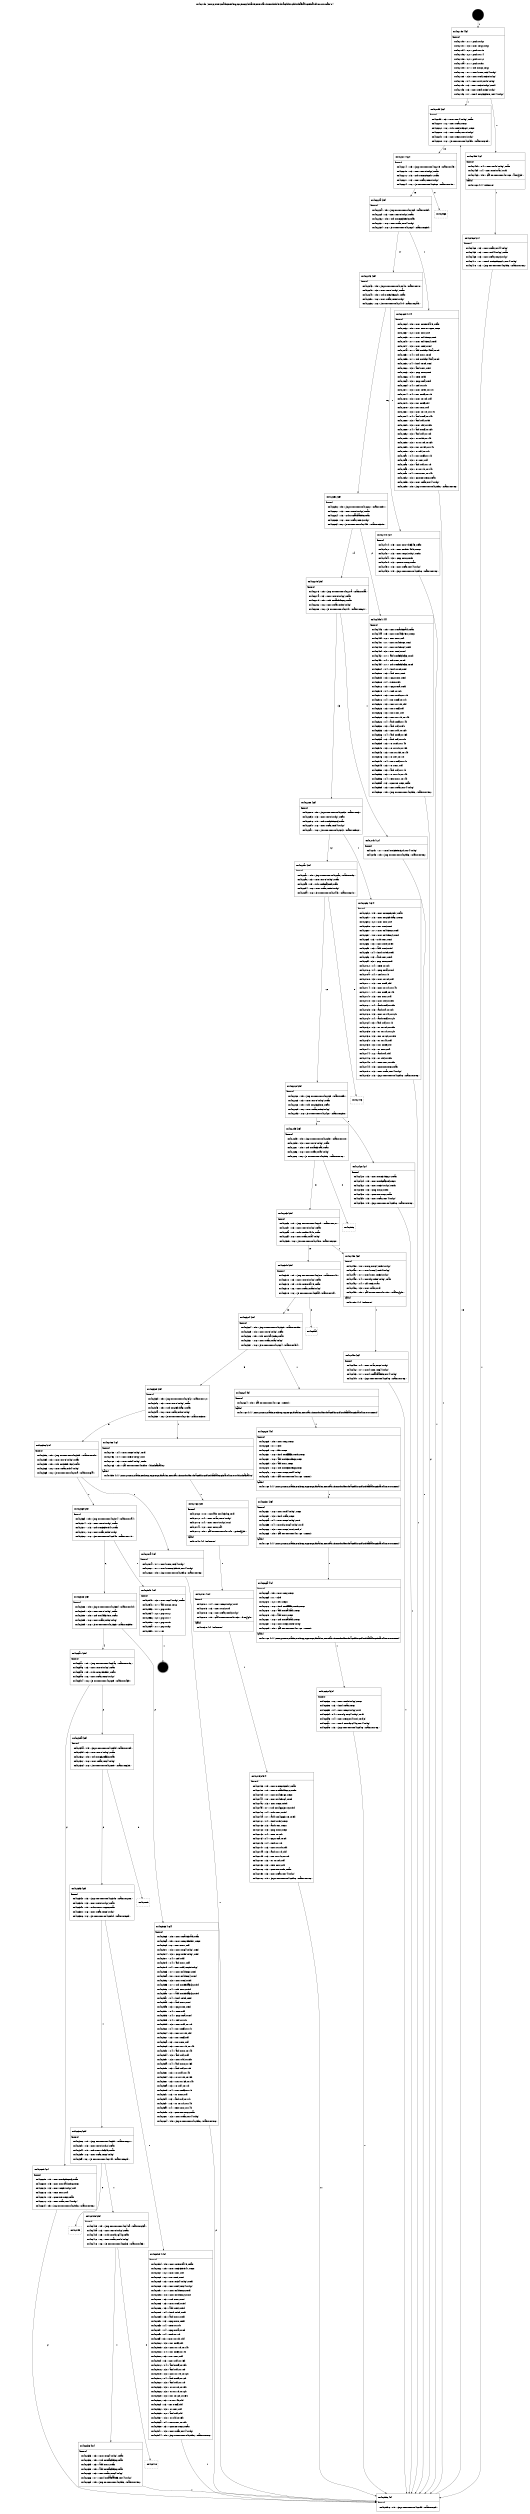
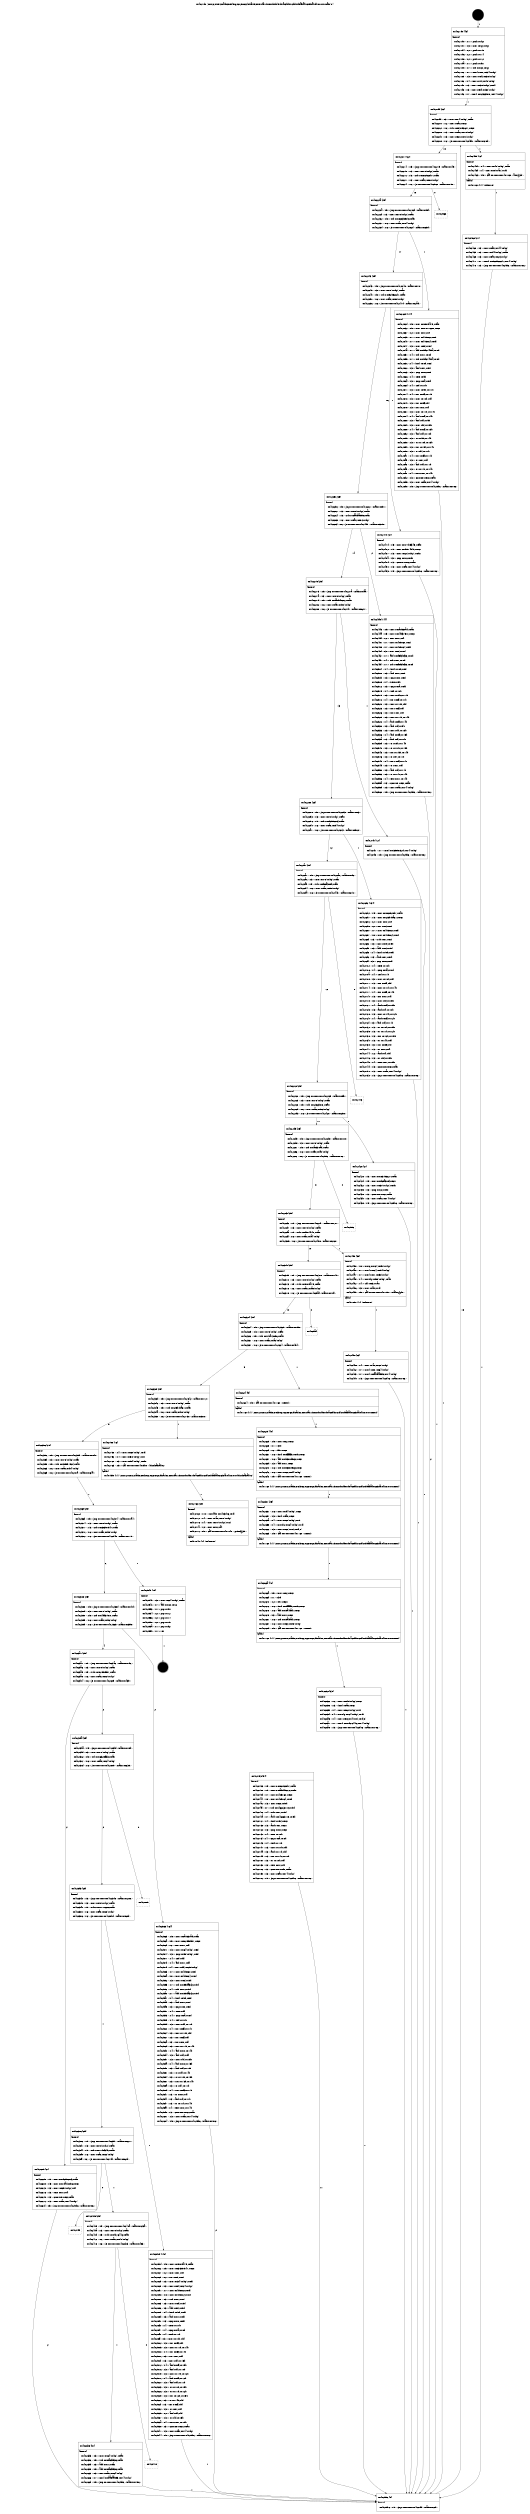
edge "0x4021d0 [45]" -> "0x40245b [13]": now "0x4021fd [23]" -> "0x40245b [13]"
node "0x40281a [19]": removed
node "0x402781 [18]": removed
